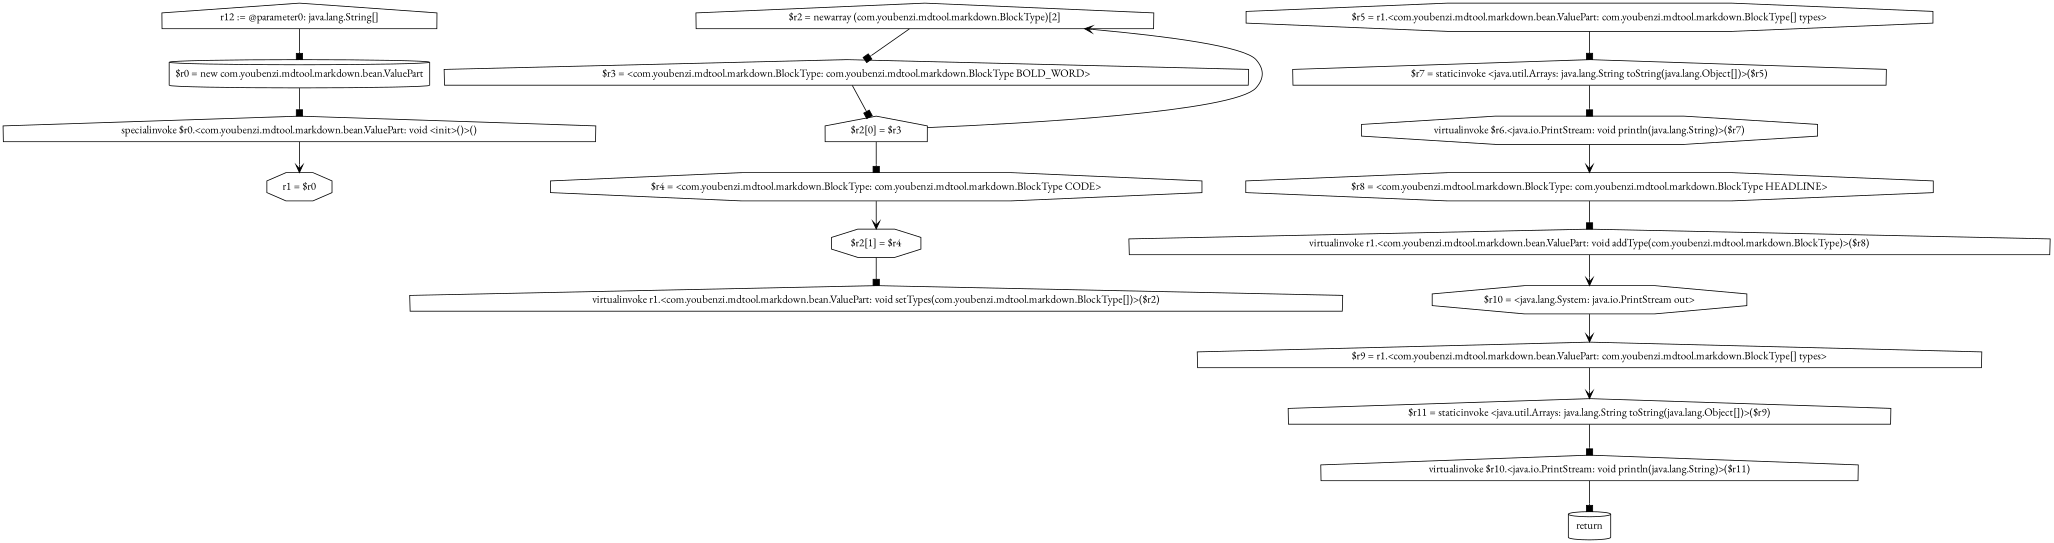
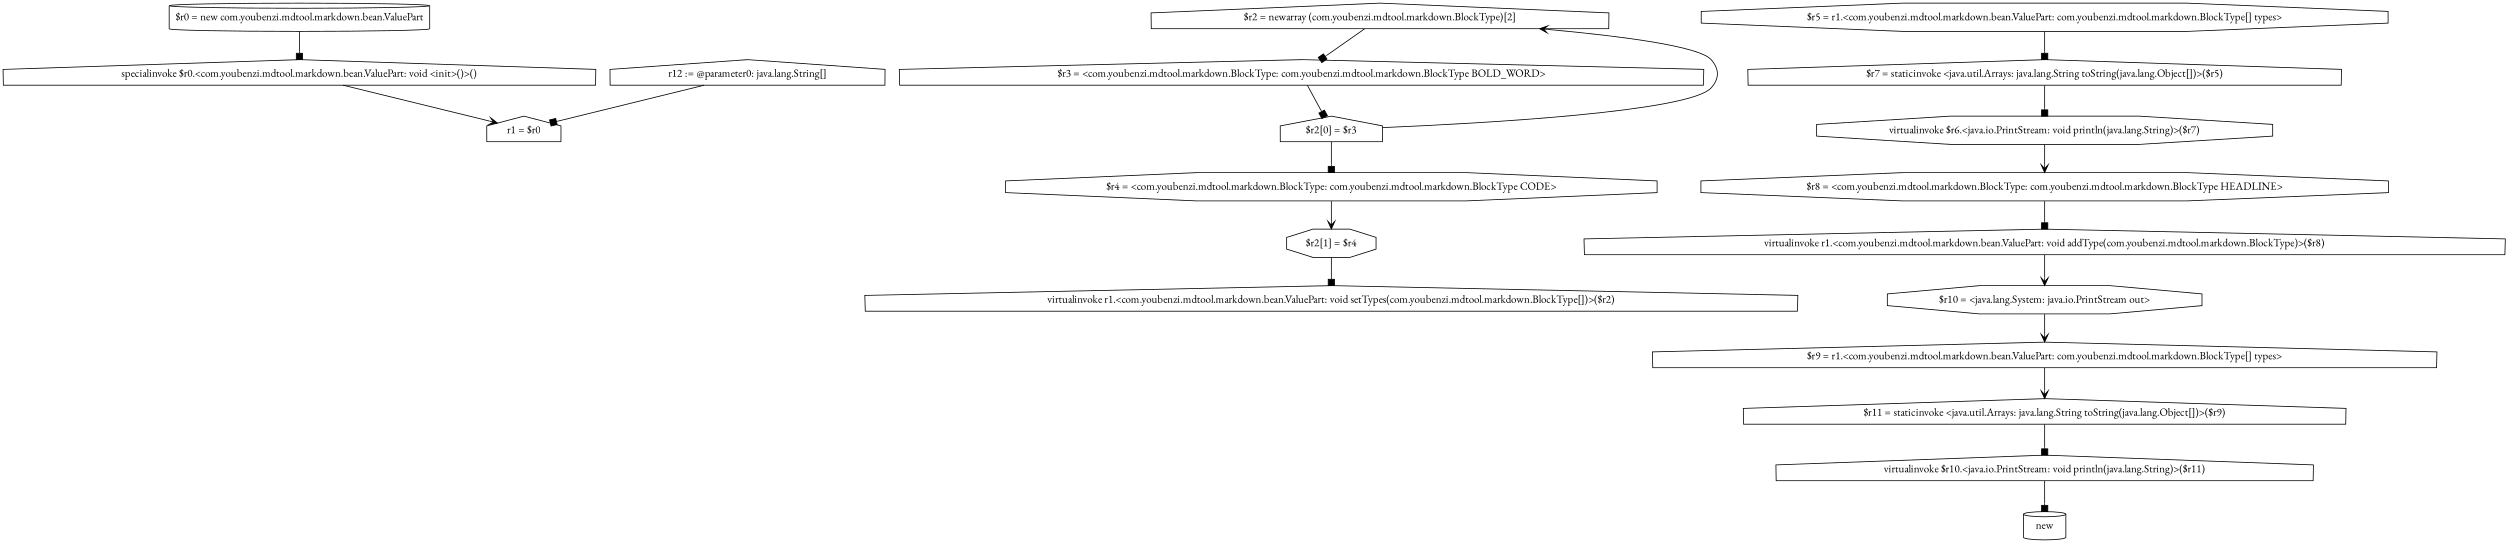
edge "r12 := @parameter0: java.lang.String[]" -> "$r0 = new com.youbenzi.mdtool.markdown.bean.ValuePart": now "r12 := @parameter0: java.lang.String[]" -> "r1 = $r0"
node "r1 = $r0": shape octagon -> house
node "return": label "return" -> "new"
